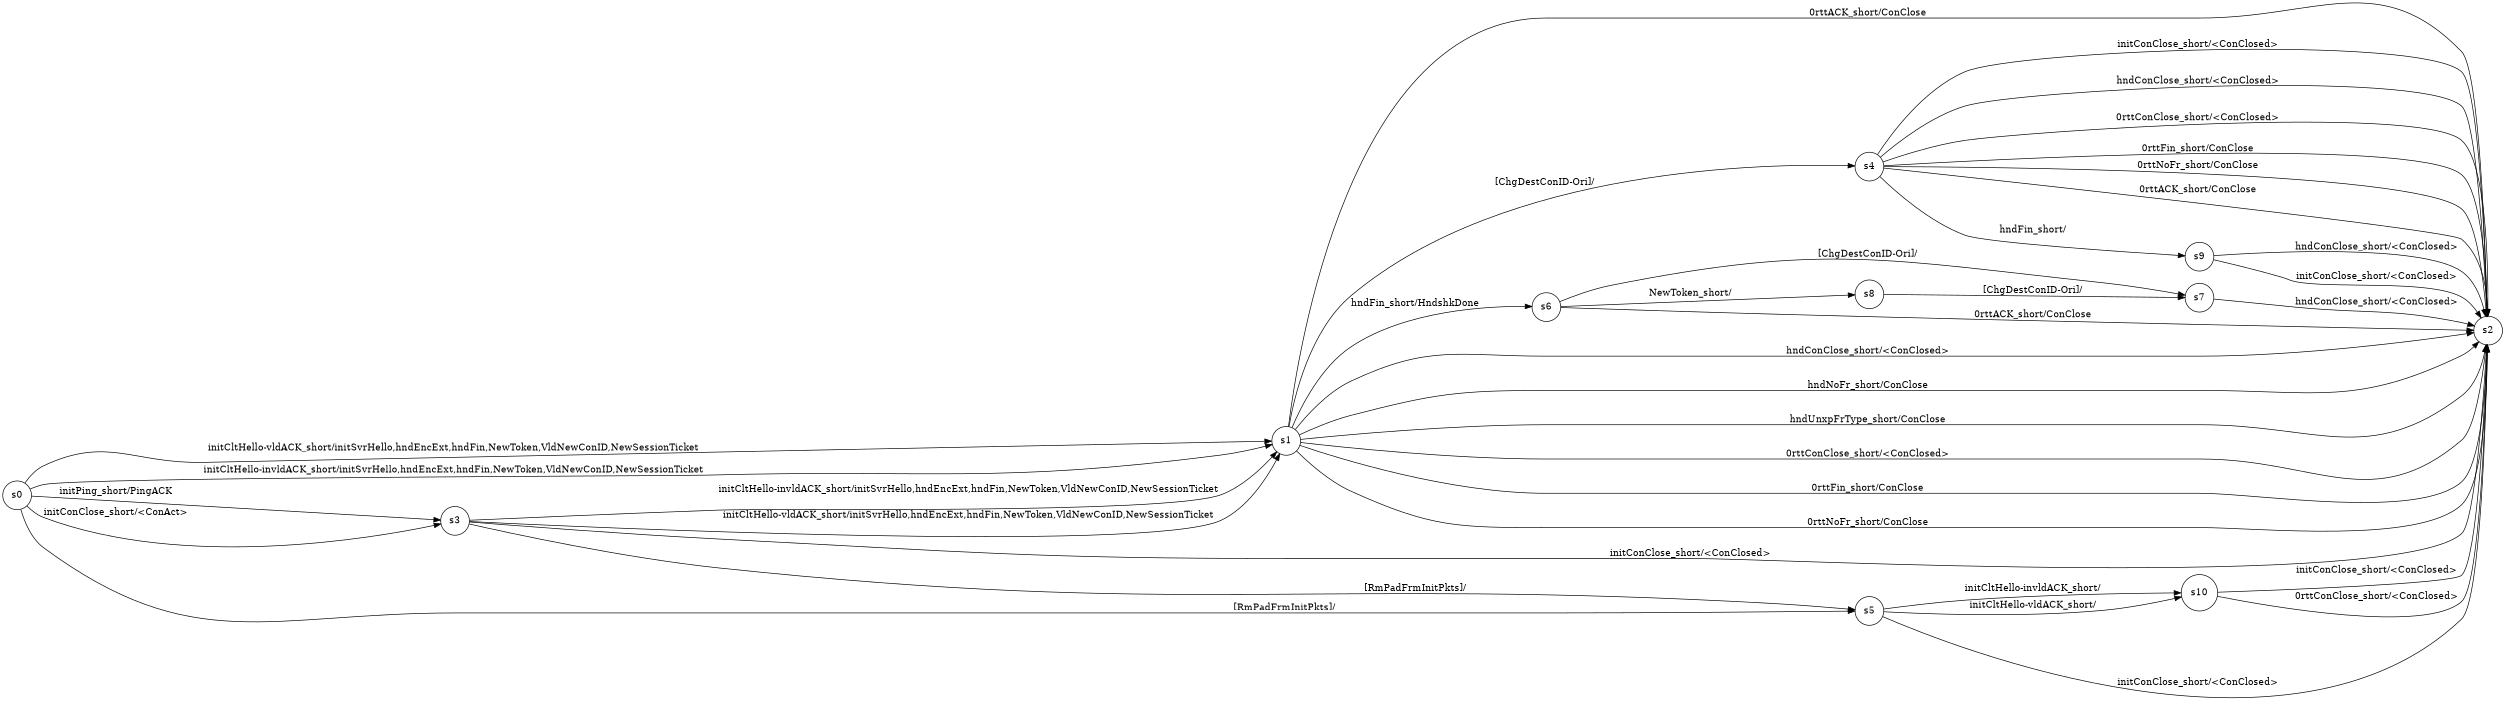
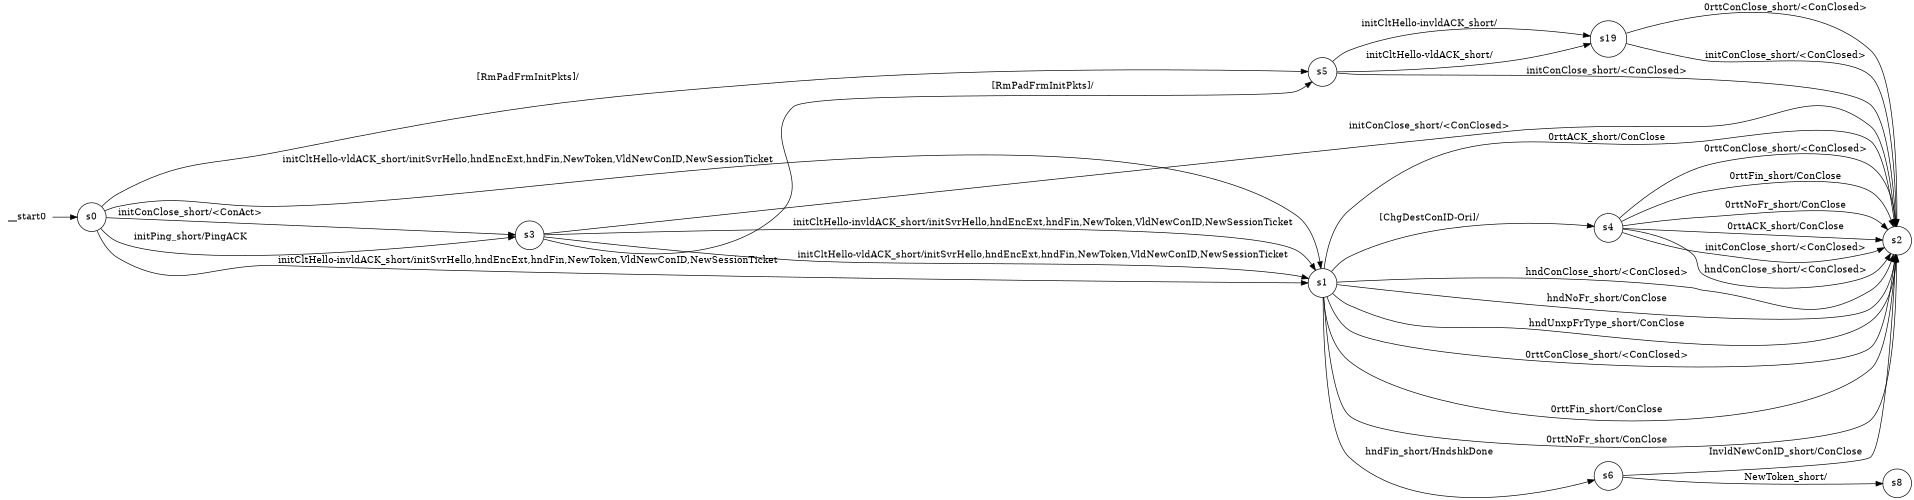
node "__start0": added
node "s9": removed
node "s7": removed
edge "s6" -> "s2": label "0rttACK_short/ConClose " -> "InvldNewConID_short/ConClose "
node "s10": label "s10" -> "s19"
